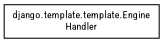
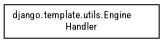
node "django.template.template.Engine Handler": label "django.template.template.Engine Handler" -> "django.template.utils.Engine Handler"
